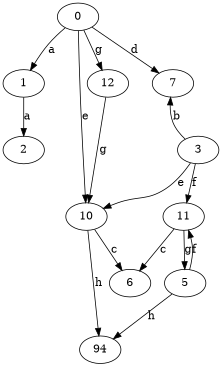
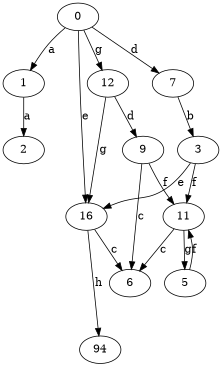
edge "3" -> "7": reversed
node "9": added
node "10": label "10" -> "16"
edge "5" -> "94": removed, label "h"
